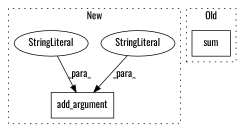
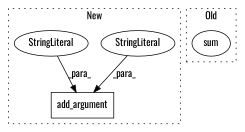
node "sum": shape box -> ellipse
